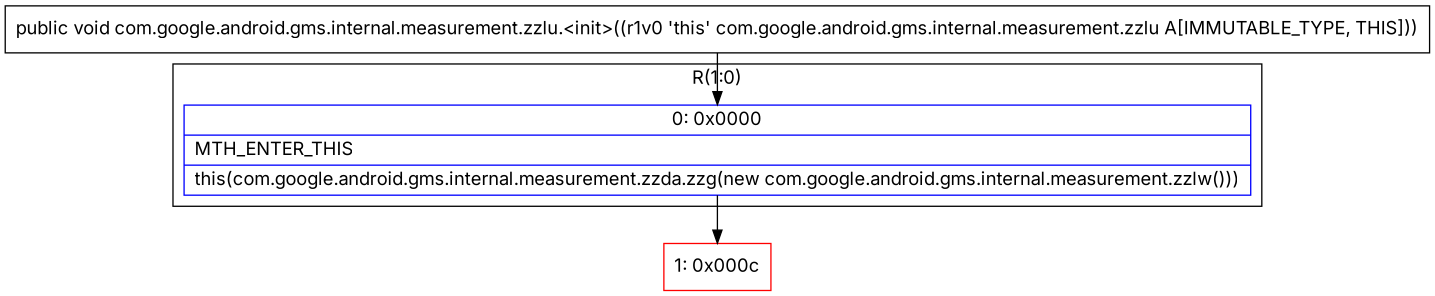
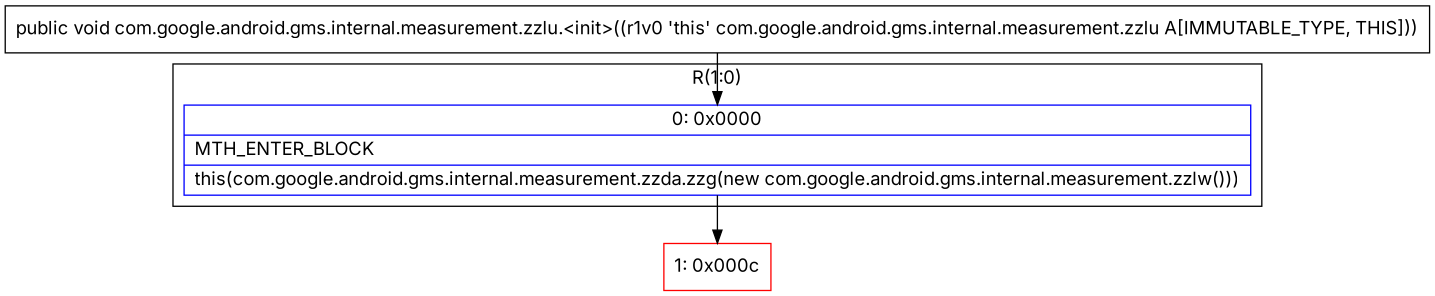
node "0: 0x0000": text "MTH_ENTER_THIS" -> "MTH_ENTER_BLOCK"
